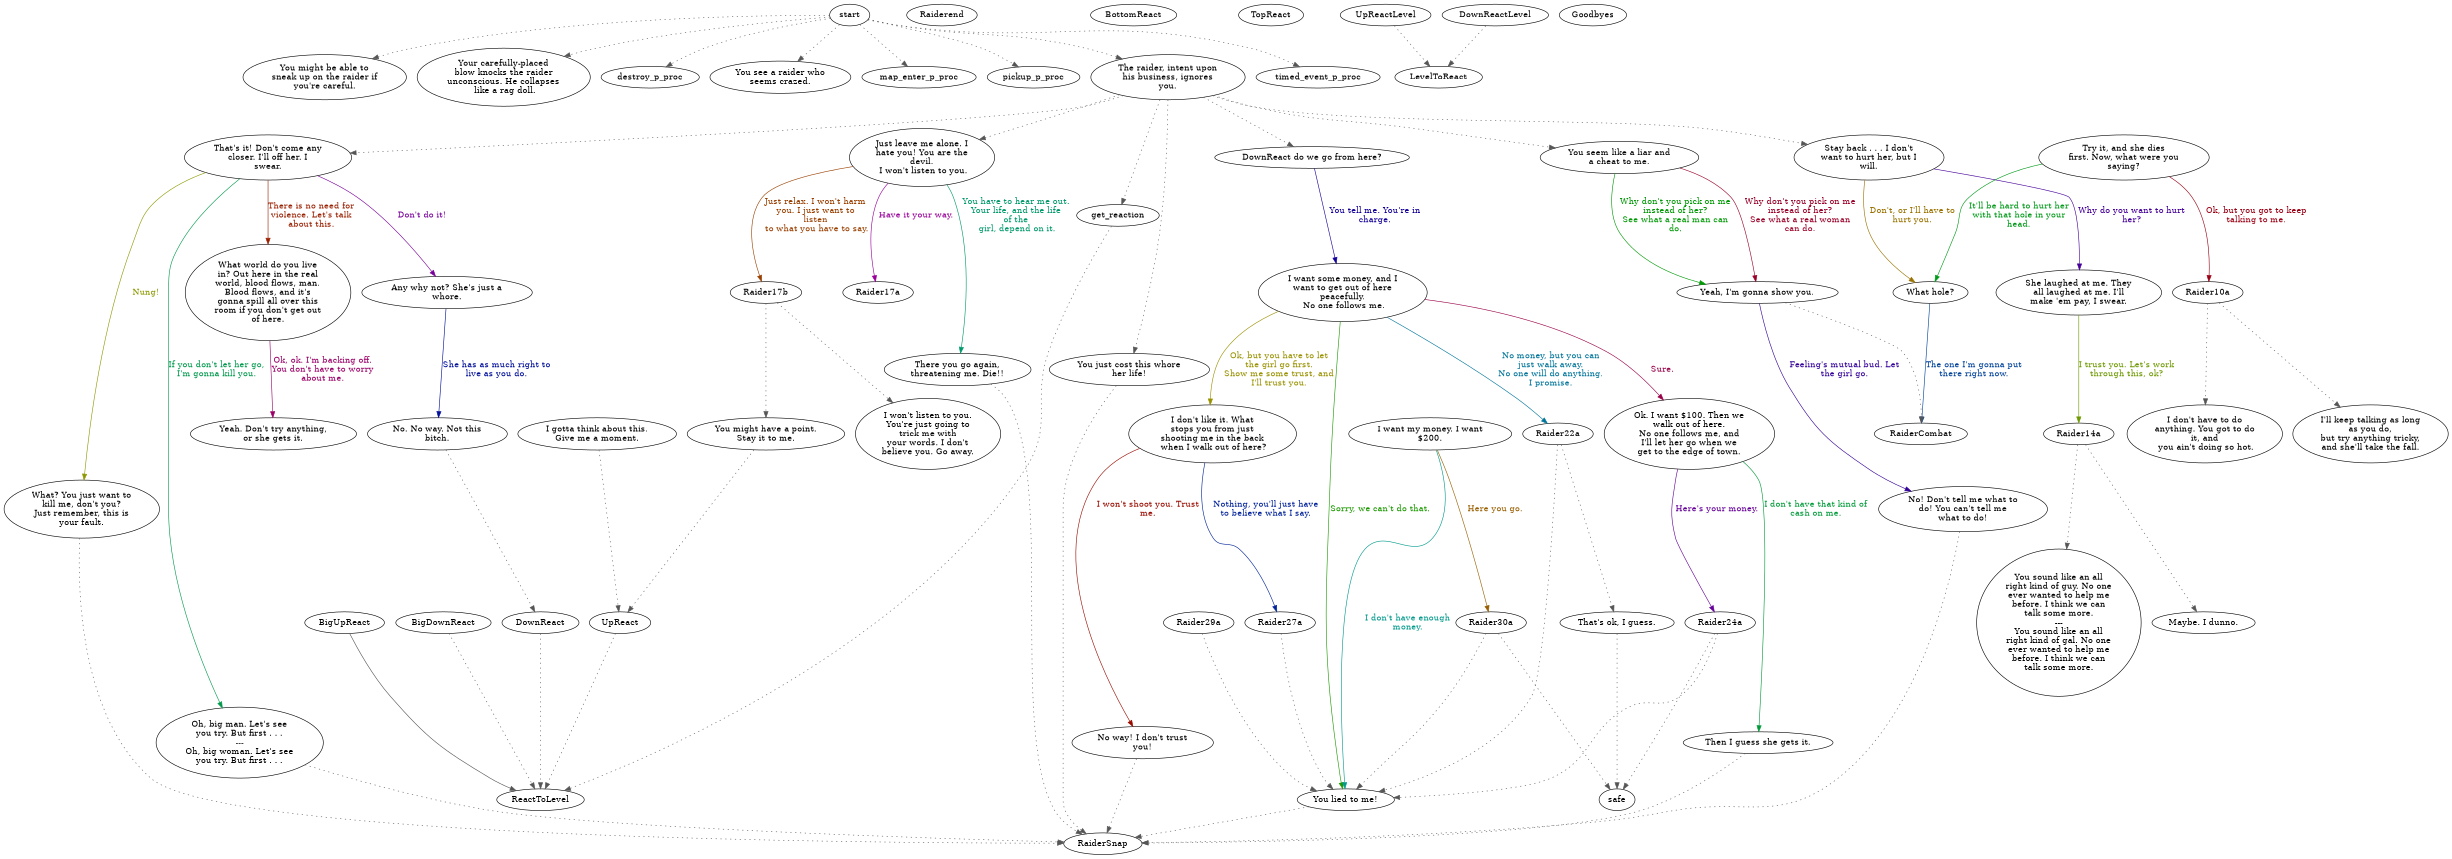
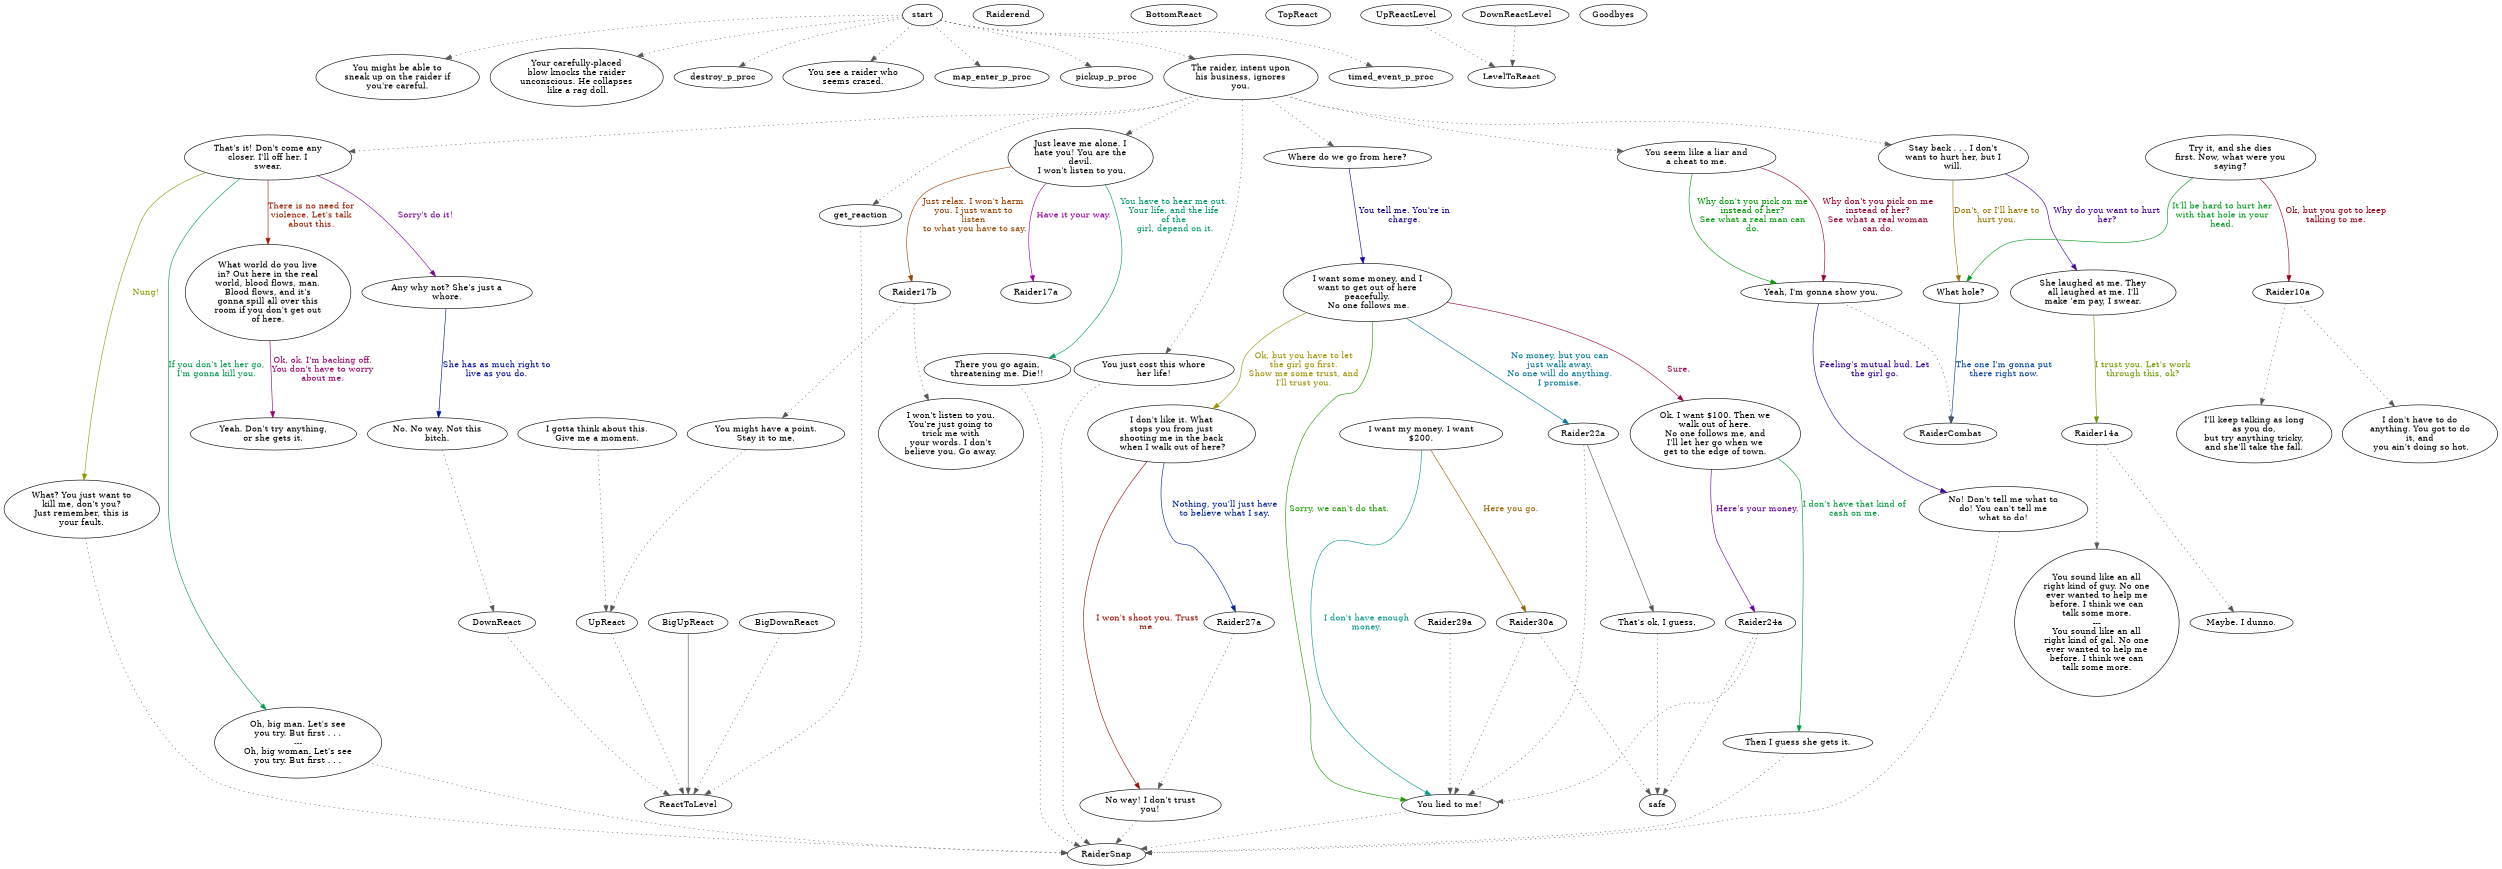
node "DownReact do we go from here?": label "DownReact do we go from here?" -> "Where do we go from here?"
edge "That's it! Don't come any closer. I'll off her. I swear." -> "Any why not? She's just a whore.": label "Don't do it!" -> "Sorry't do it!"
edge "Raider22a" -> "That's ok, I guess.": style dotted -> solid
edge "Raider27a" -> "You lied to me!": now "Raider27a" -> "No way! I don't trust you!"
